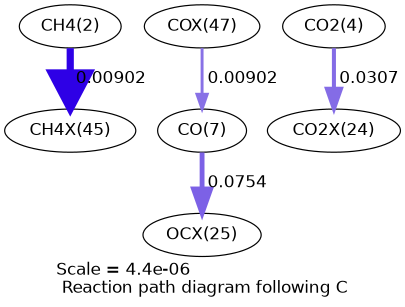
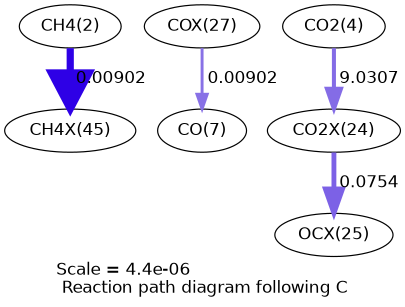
node "COX(47)": label "COX(47)" -> "COX(27)"
edge "CO2(4)" -> "CO2X(24)": label " 0.0307" -> " 9.0307"
edge "CO(7)" -> "OCX(25)": now "CO2X(24)" -> "OCX(25)"
